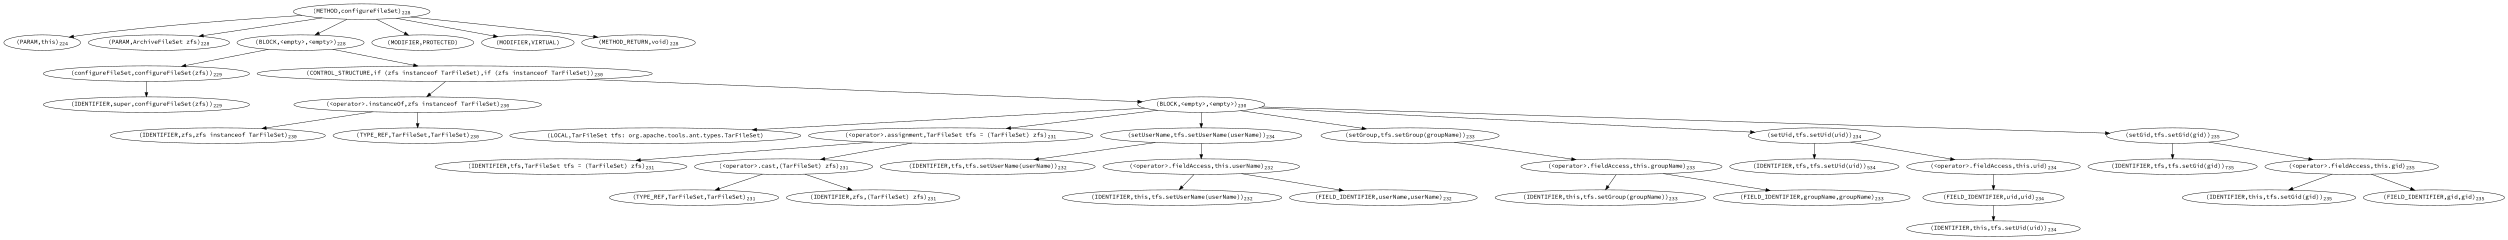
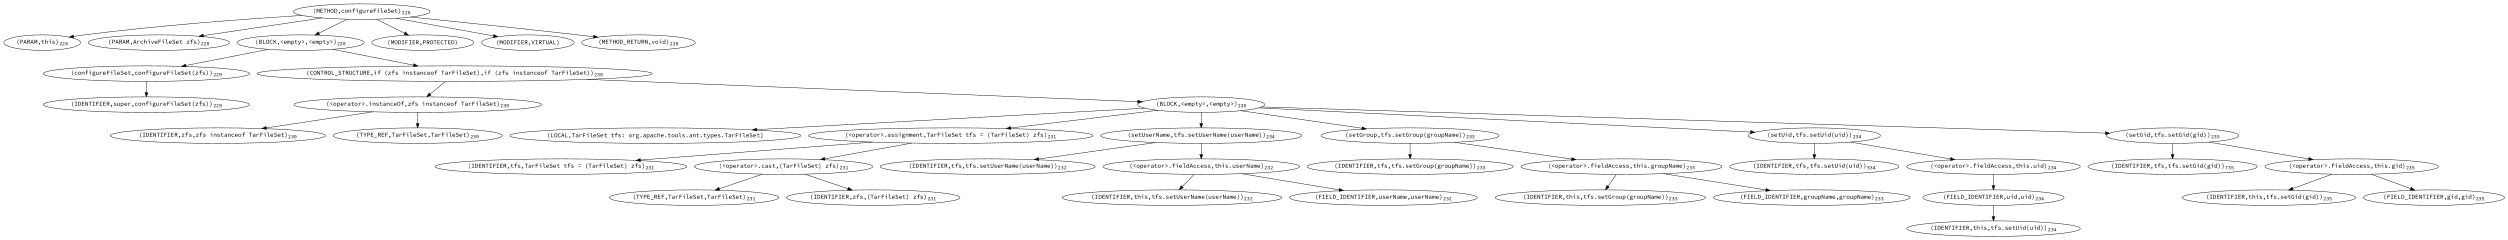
node "(IDENTIFIER,tfs,tfs.setGroup(groupName))": added
